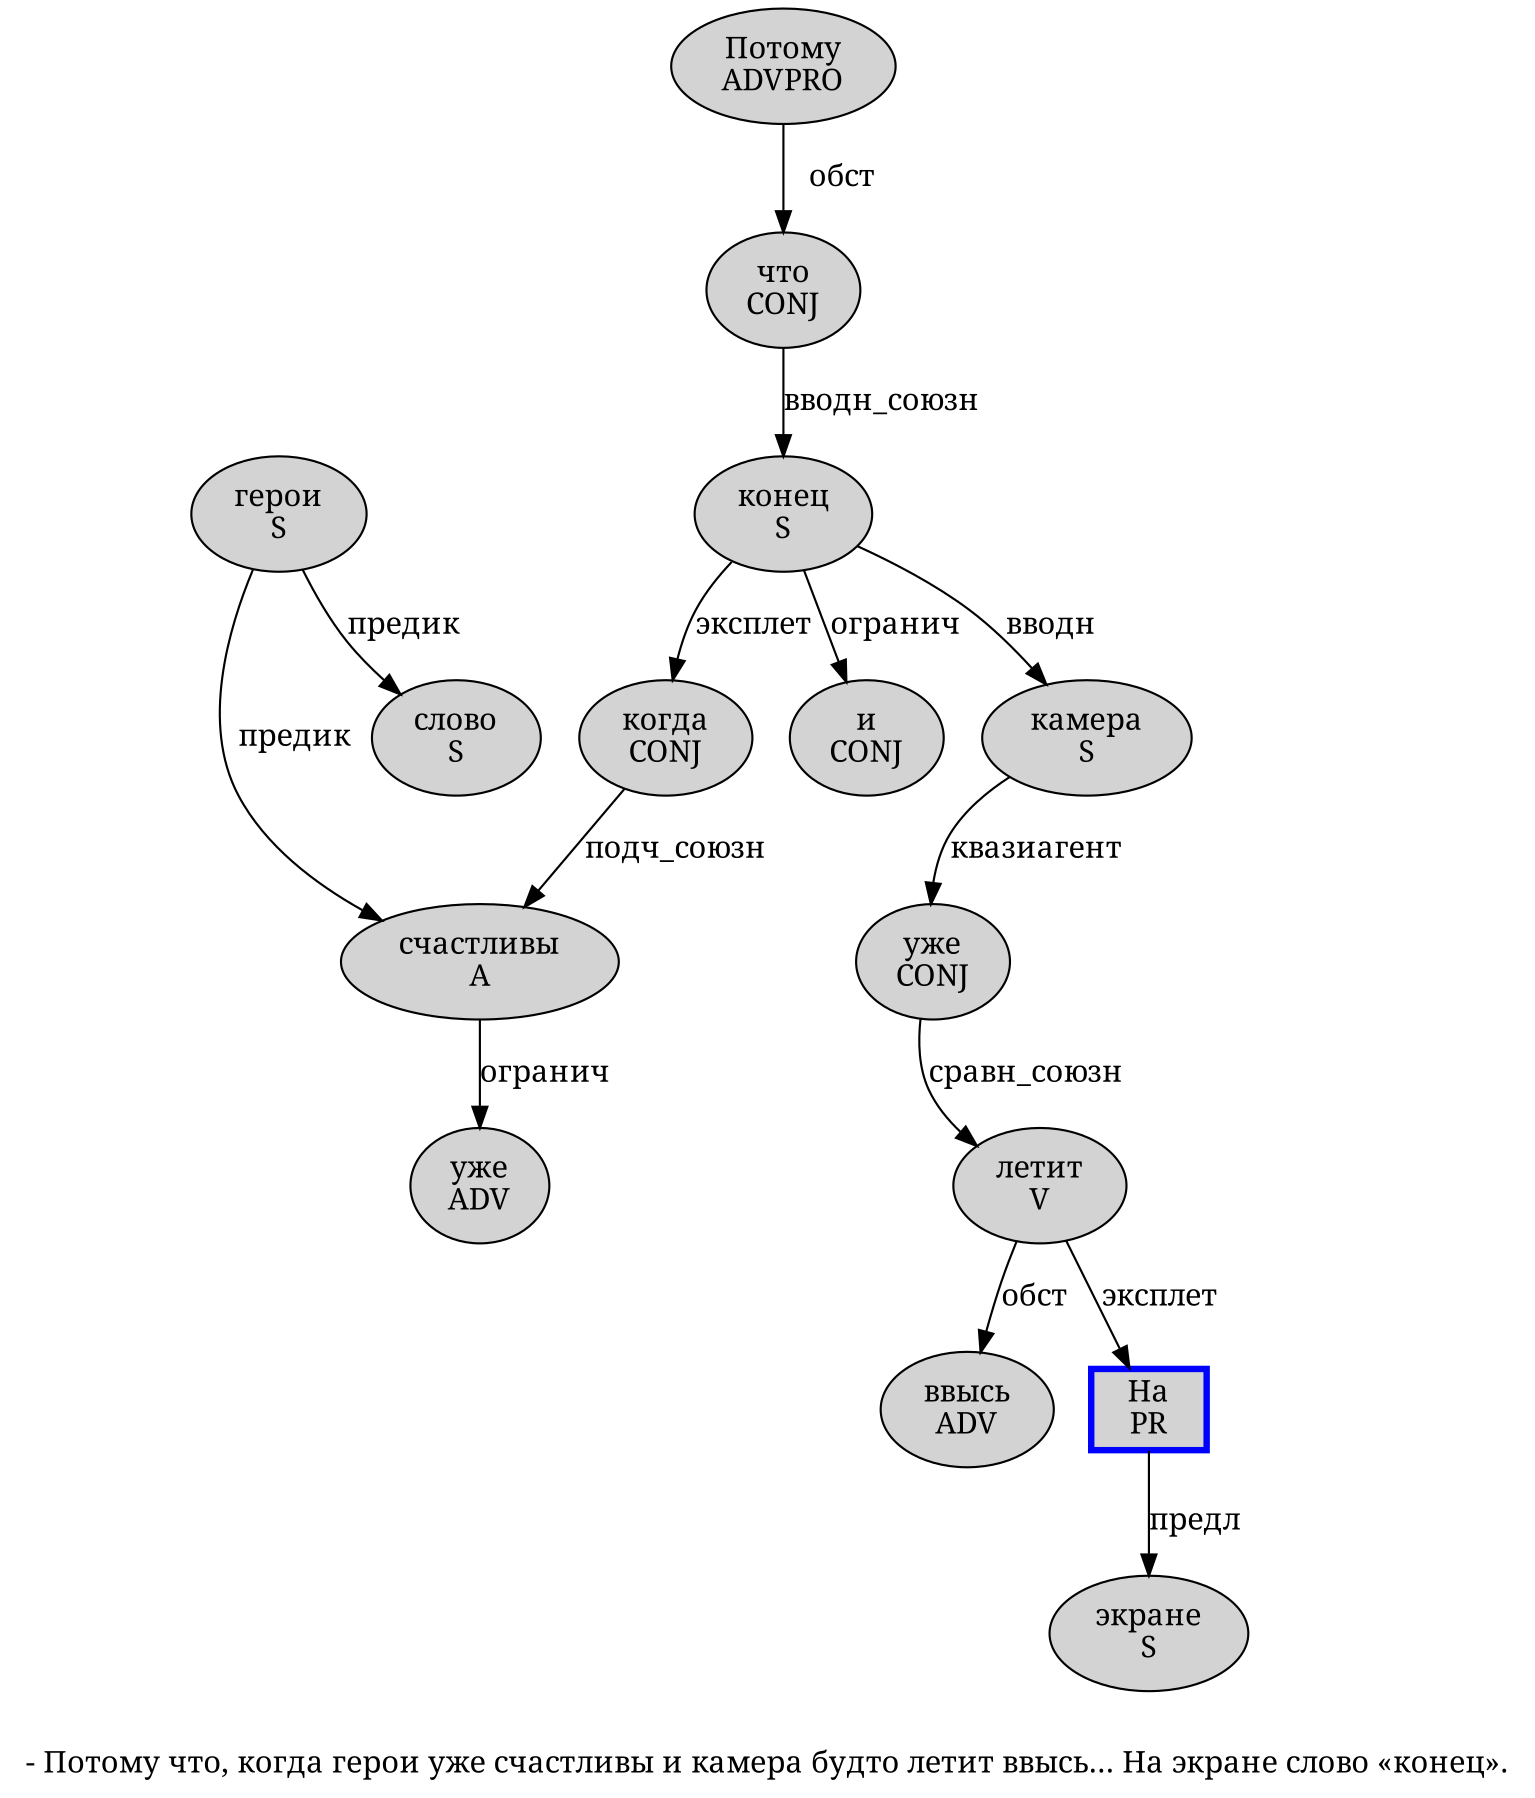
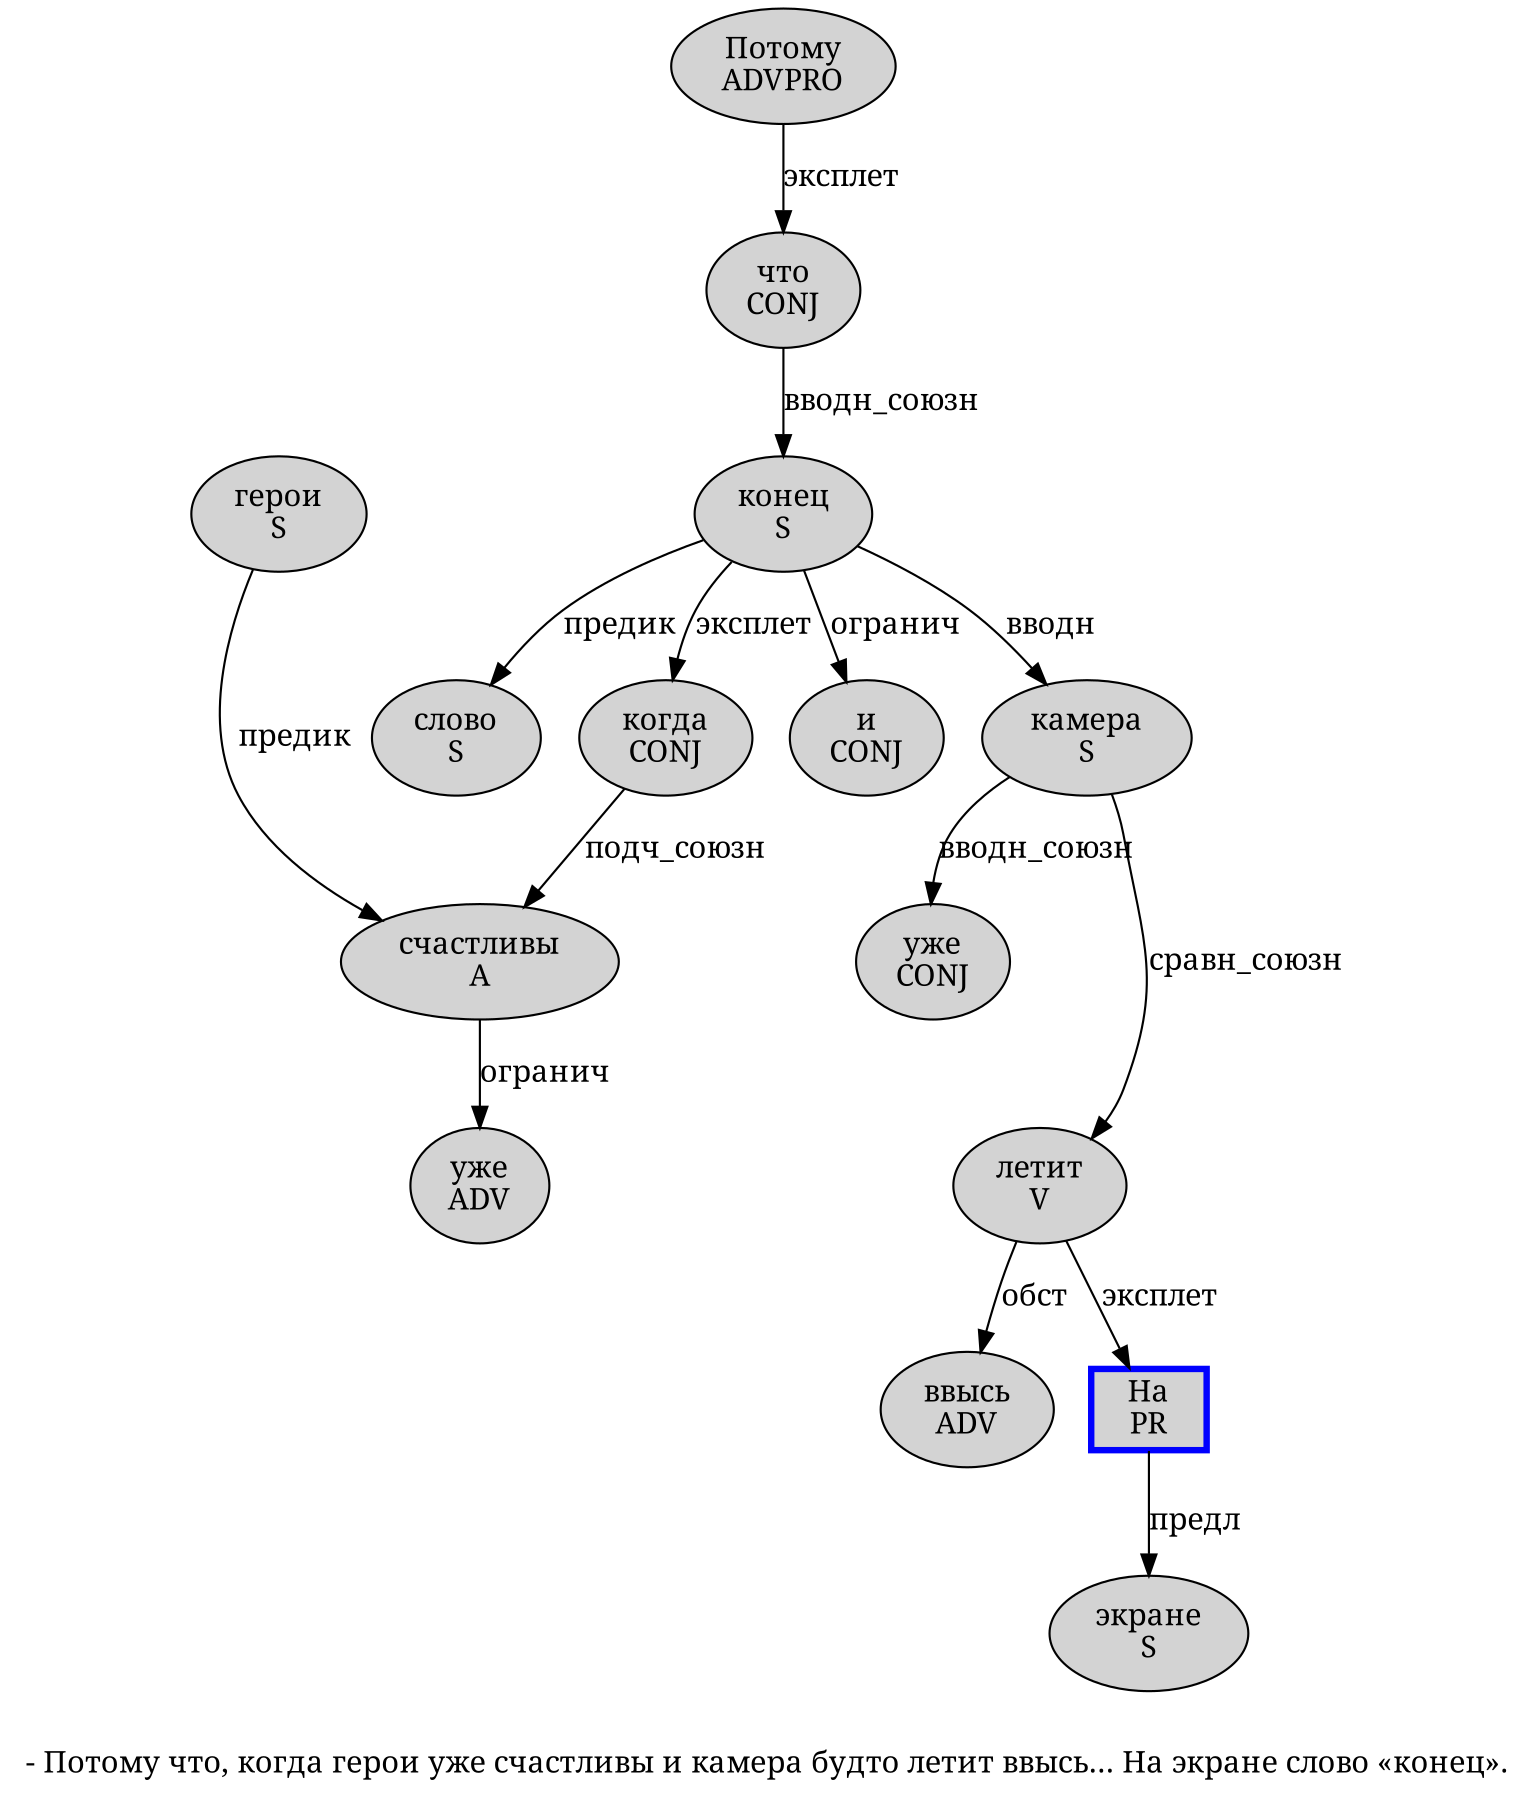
edge "Потому ADVPRO" -> "что CONJ": label "обст" -> "эксплет"
edge "герои S" -> "слово S": now "конец S" -> "слово S"
edge "камера S" -> "уже CONJ": label "квазиагент" -> "вводн_союзн"
edge "уже CONJ" -> "летит V": now "камера S" -> "летит V"
